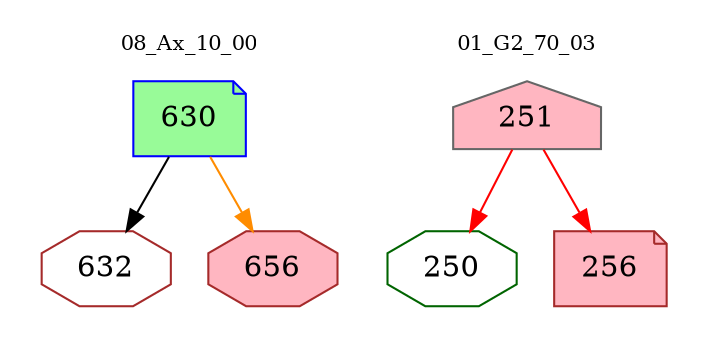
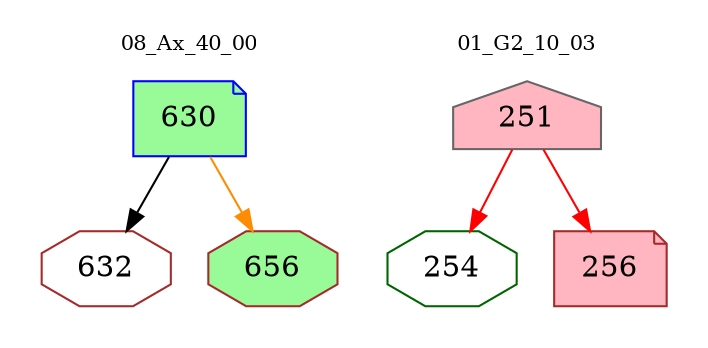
cluster "08_Ax_10_00": label "08_Ax_10_00" -> "08_Ax_40_00"
cluster "01_G2_70_03": label "01_G2_70_03" -> "01_G2_10_03"
node "656": fillcolor lightpink -> palegreen
node "250": label "250" -> "254"
